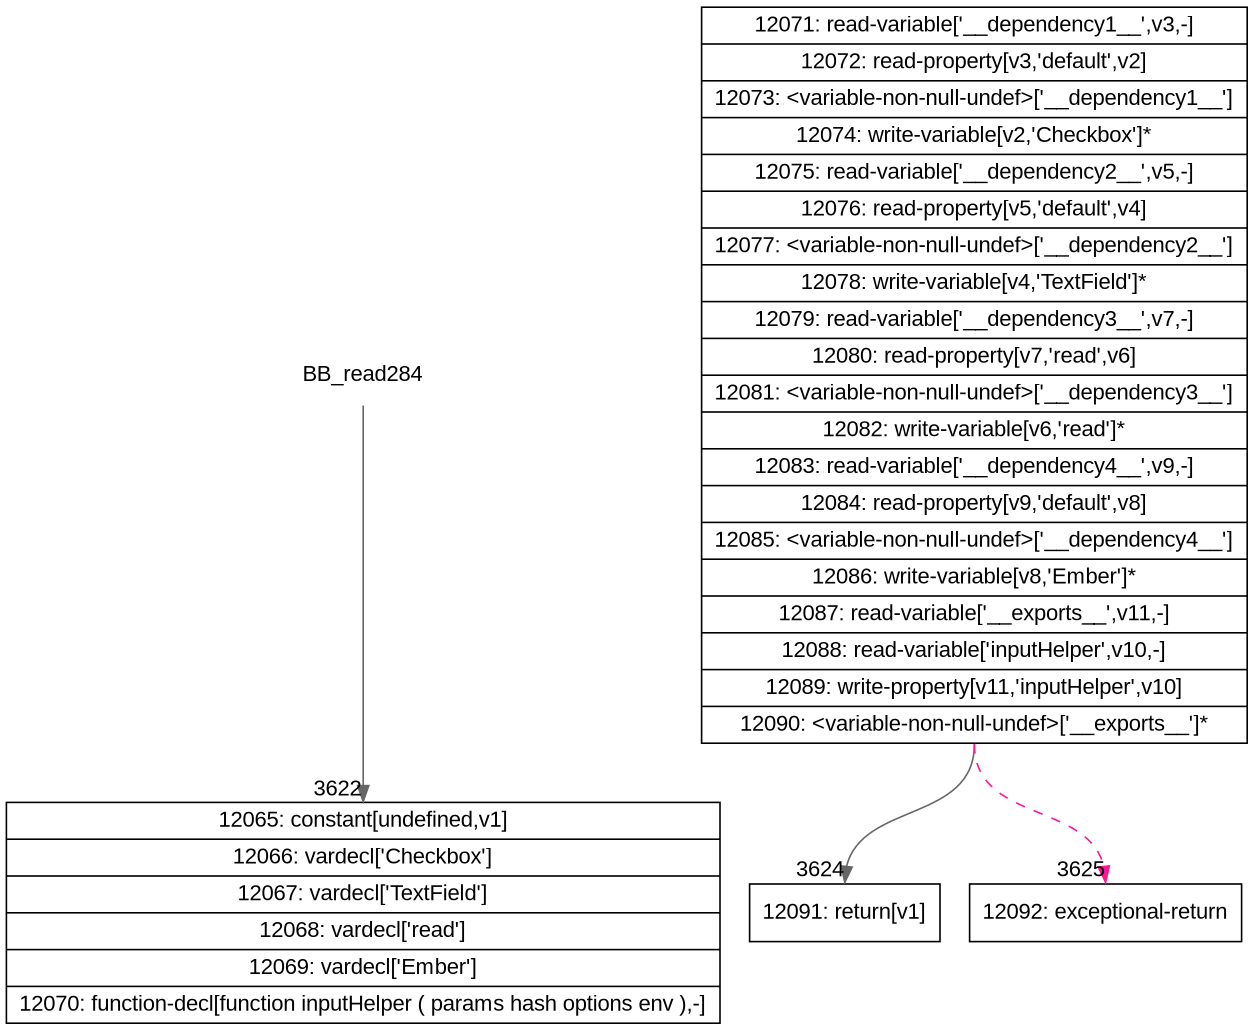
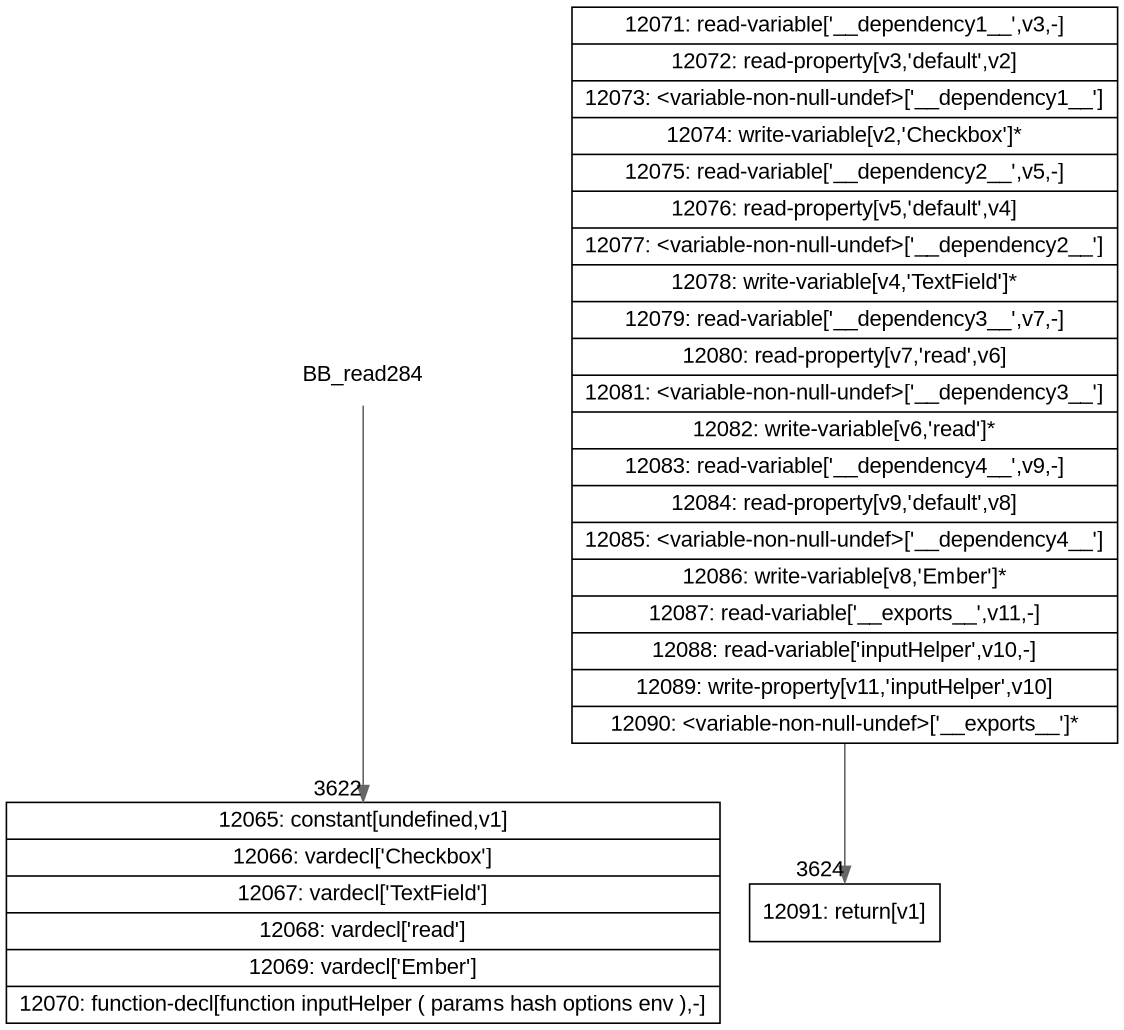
node "12092: exceptional-return": removed
